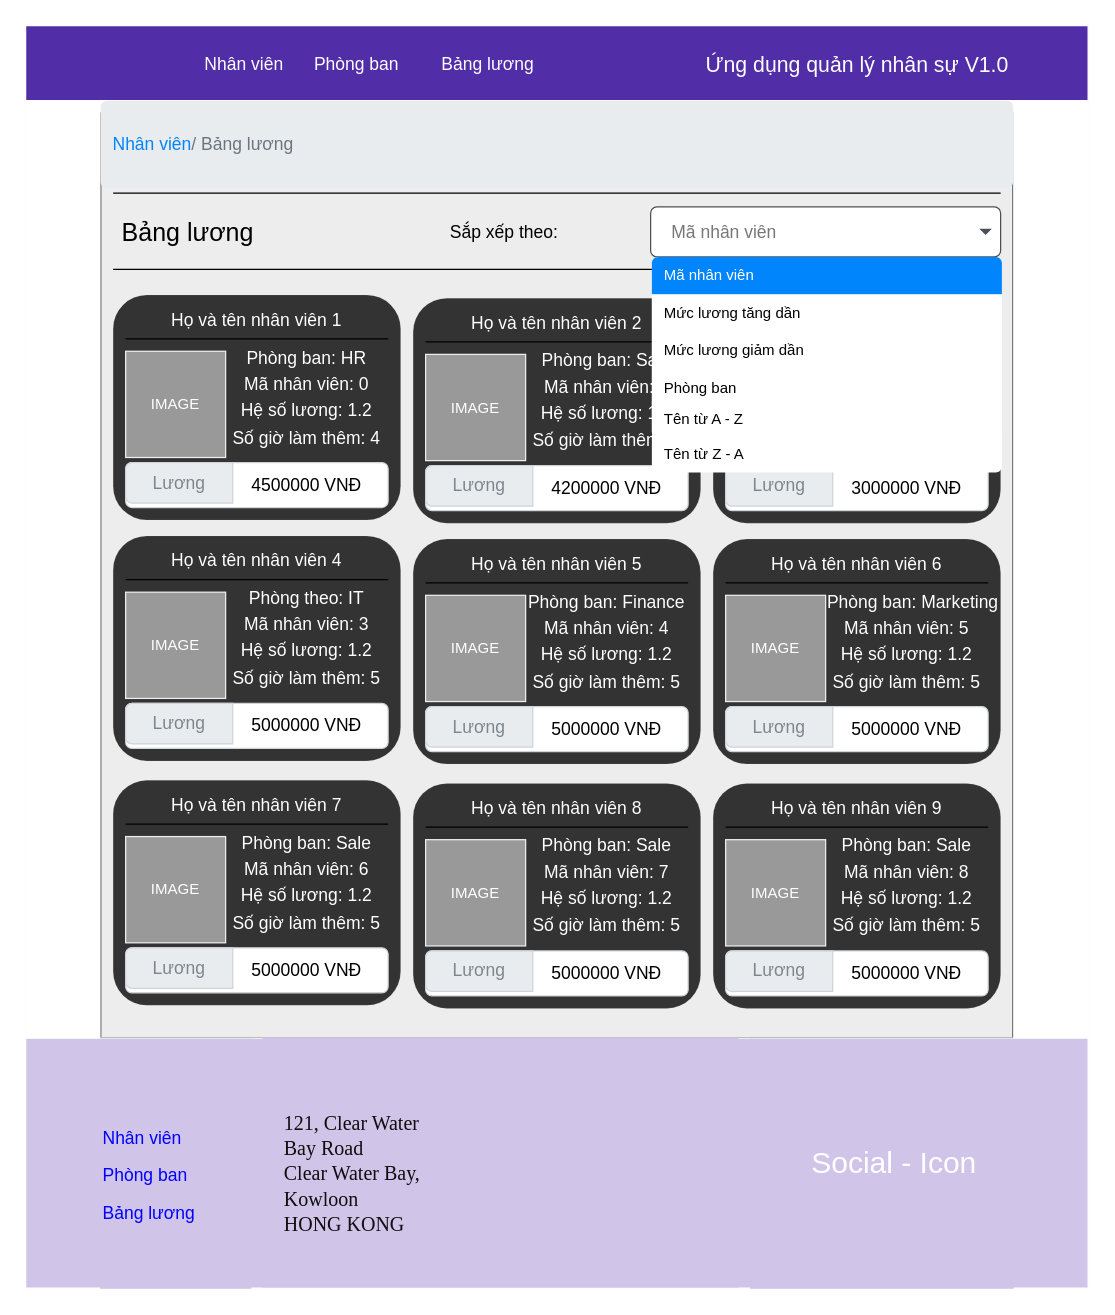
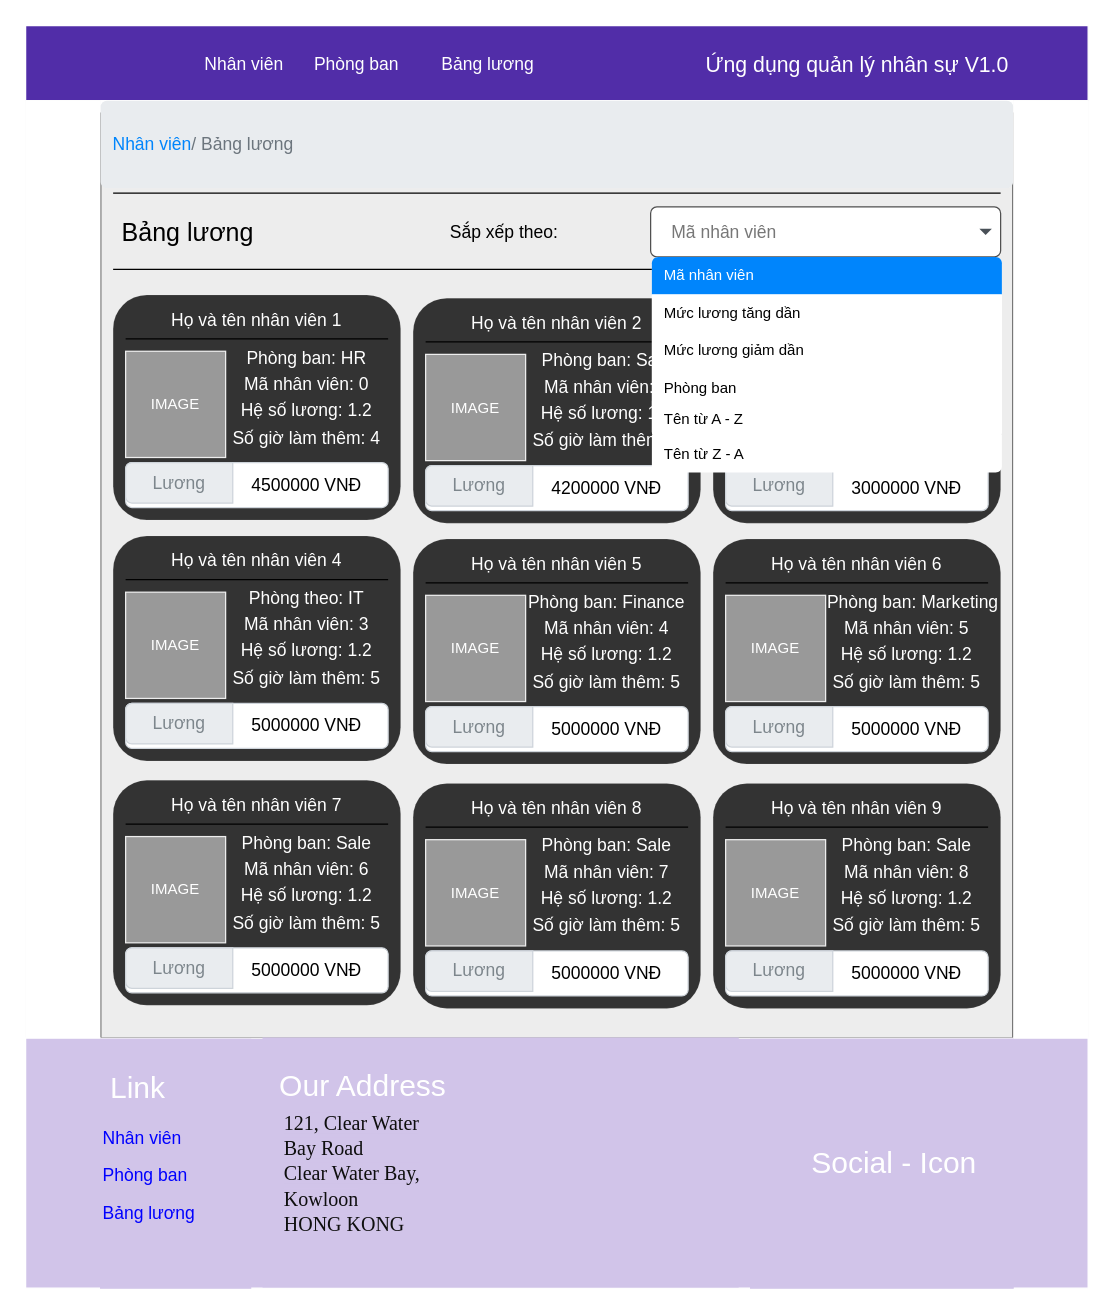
node "Our Address": added
node "Link": added
